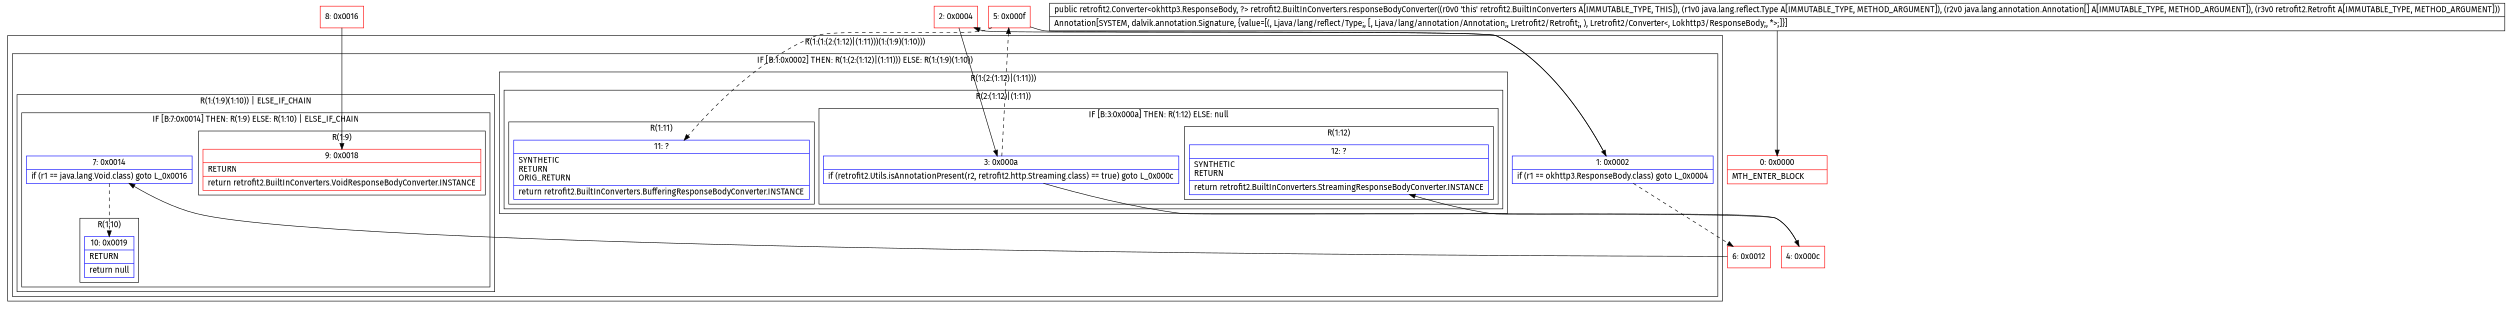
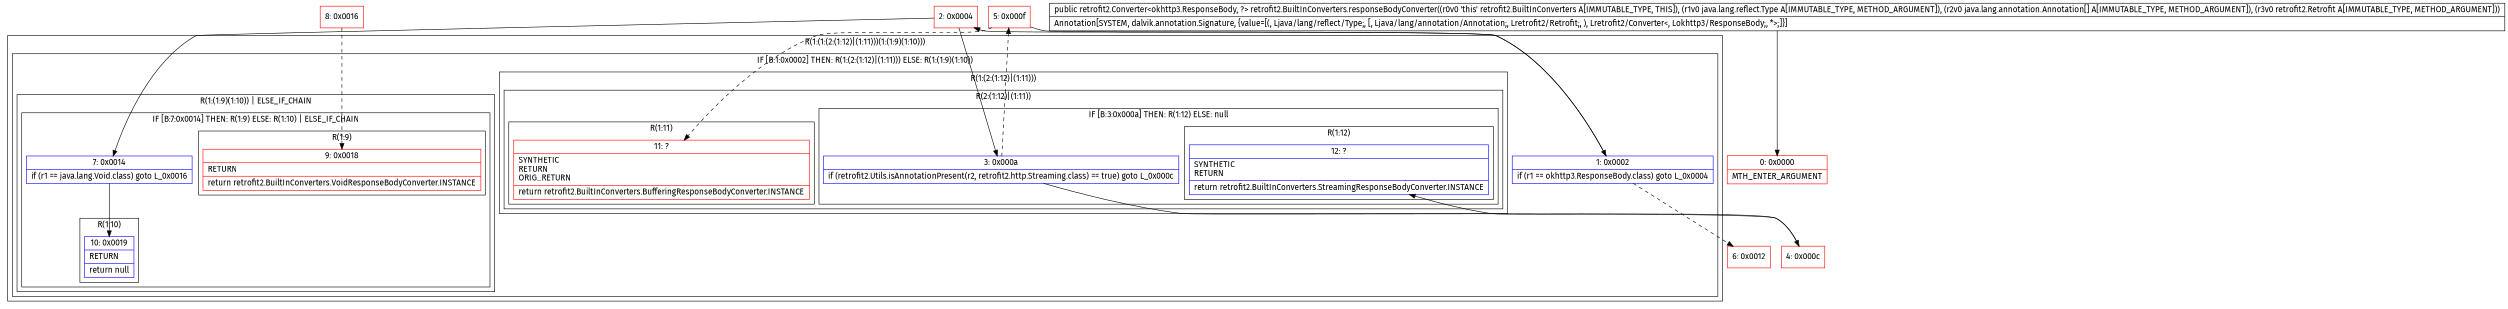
edge "8: 0x0016" -> "9: 0x0018": style solid -> dashed
node "11: ?": color blue -> red
node "0: 0x0000": text "MTH_ENTER_BLOCK" -> "MTH_ENTER_ARGUMENT"
edge "7: 0x0014" -> "10: 0x0019": style dashed -> solid
edge "6: 0x0012" -> "7: 0x0014": now "2: 0x0004" -> "7: 0x0014"
